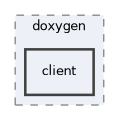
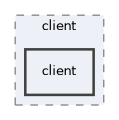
cluster "doxygen": label "doxygen" -> "client"
